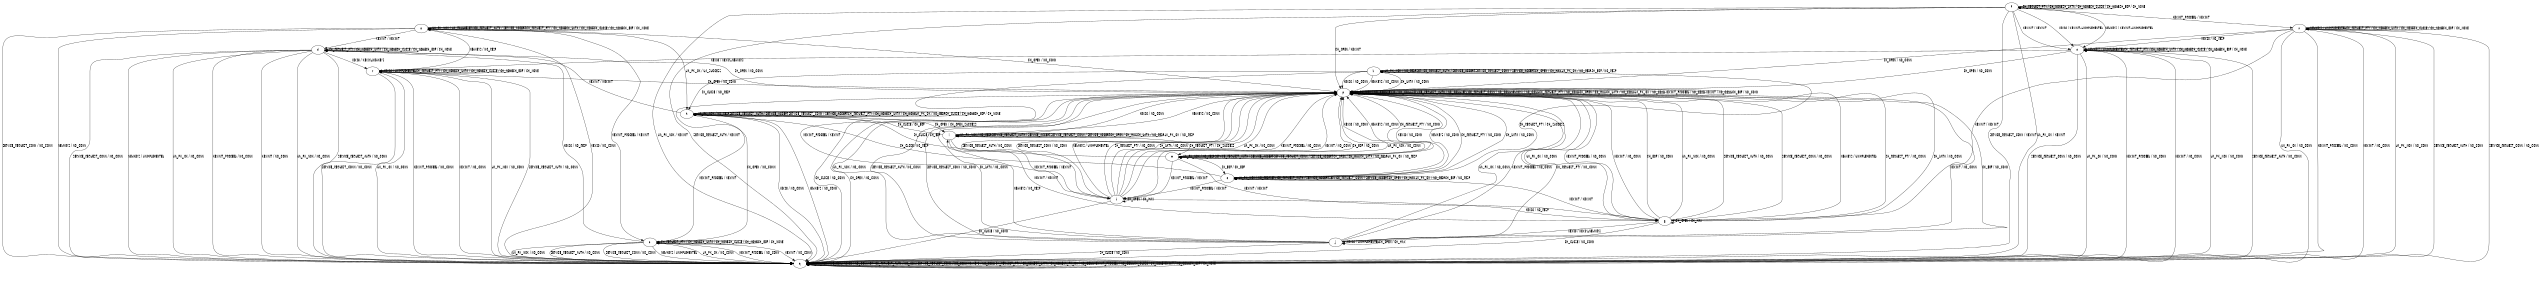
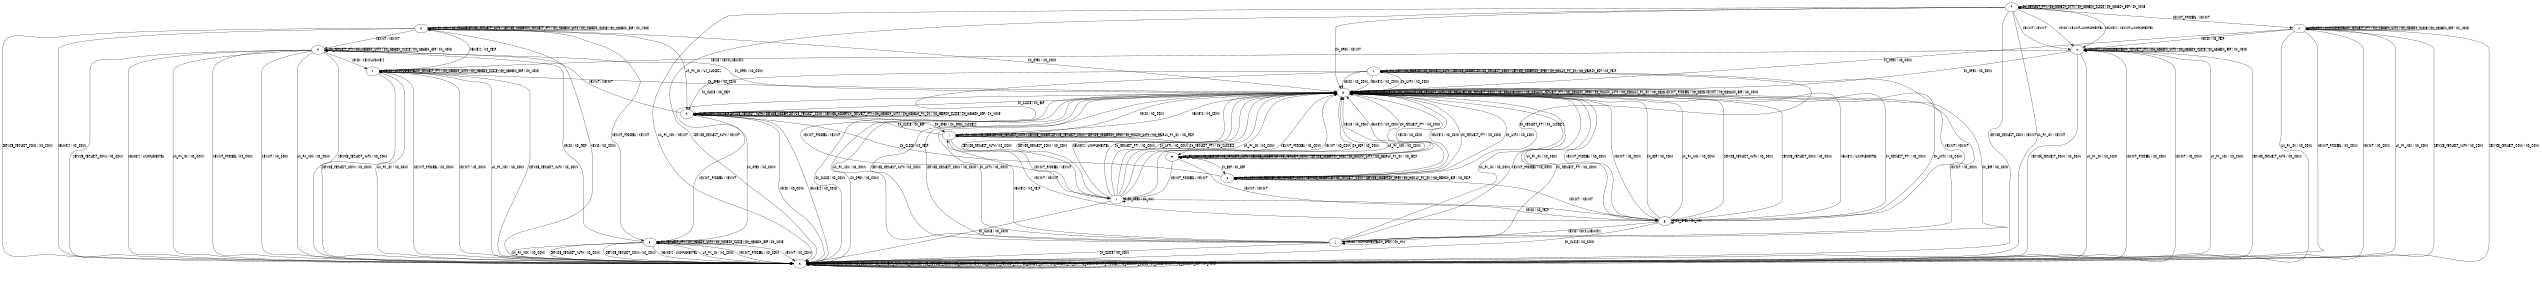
edge "n" -> "g": now "k" -> "g"
edge "m" -> "h": now "p" -> "h"
edge "e" -> "l": removed, label "KEXINIT_PROCEED / KEXINIT"
